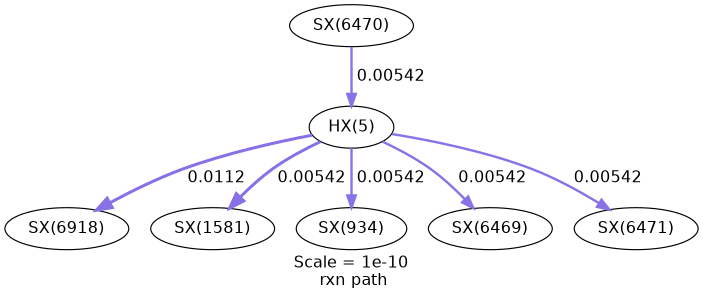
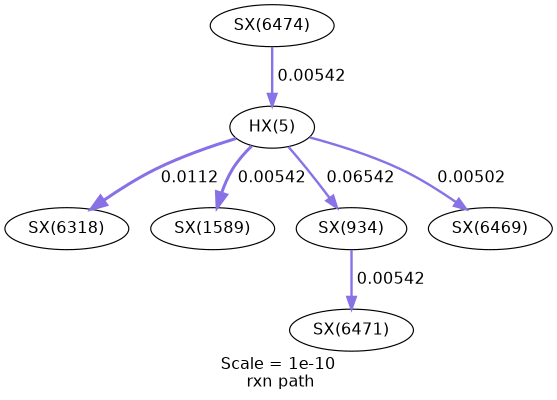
node "SX(6470)": label "SX(6470)" -> "SX(6474)"
edge "HX(5)" -> "SX(6471)": now "SX(934)" -> "SX(6471)"
edge "HX(5)" -> "SX(934)": label " 0.00542" -> " 0.06542"
edge "HX(5)" -> "SX(6469)": label " 0.00542" -> " 0.00502"
node "SX(6918)": label "SX(6918)" -> "SX(6318)"
node "SX(1581)": label "SX(1581)" -> "SX(1589)"
